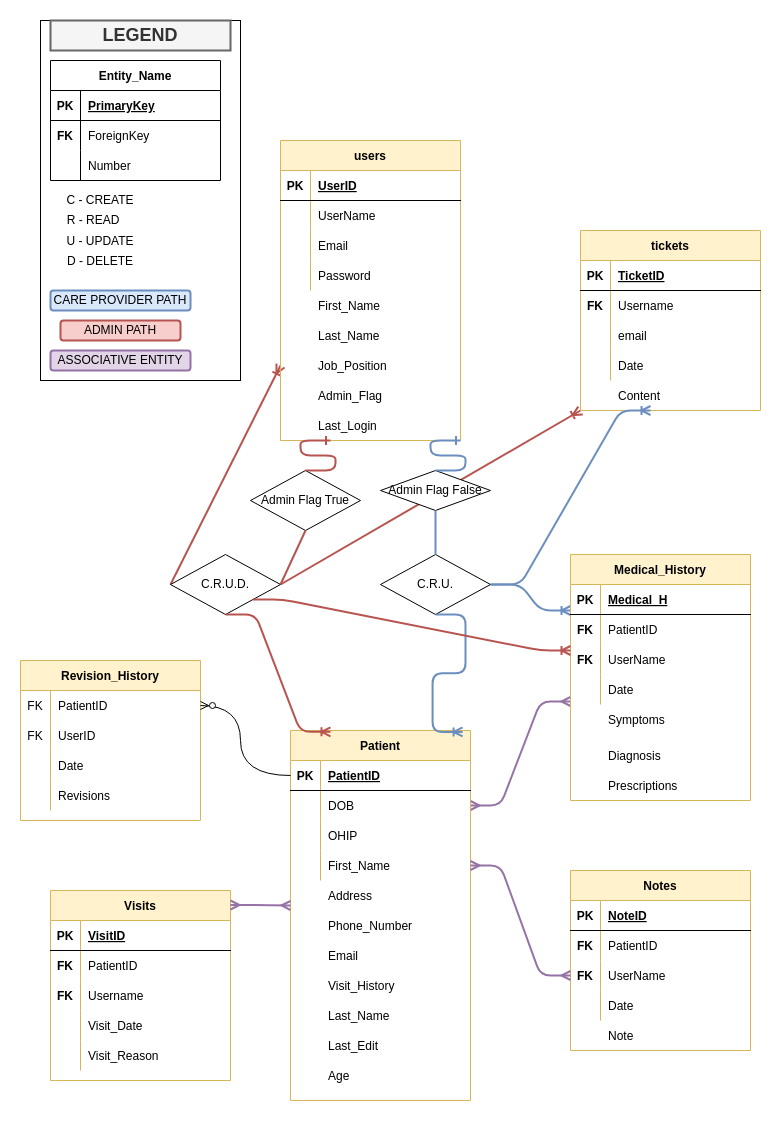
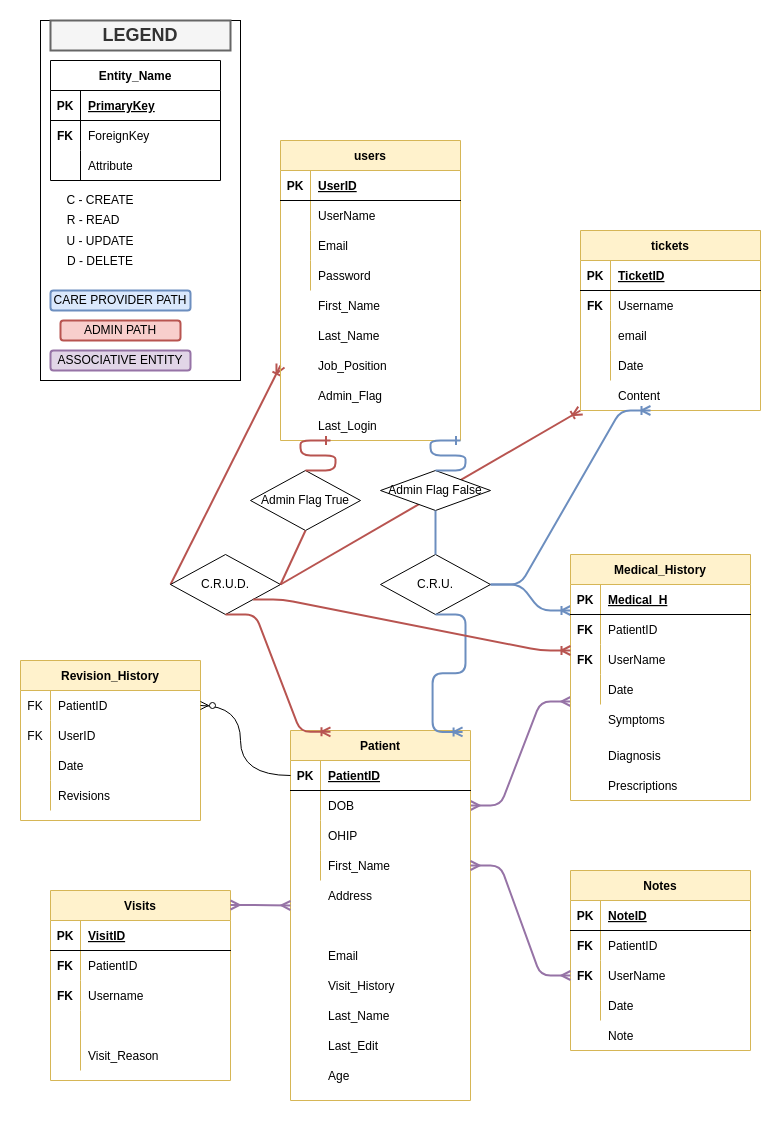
node "Number": label "Number" -> "Attribute"
node "Phone_Number": removed
node "Visit_Date": removed
